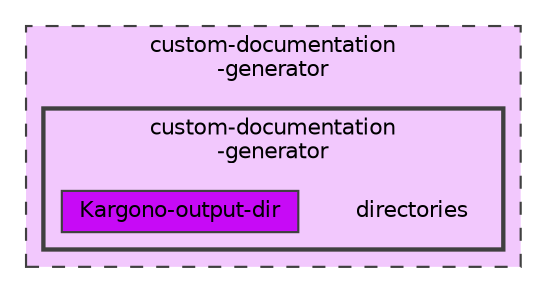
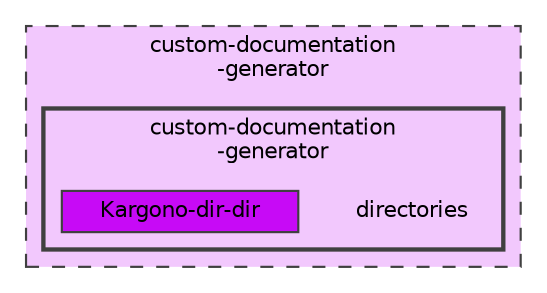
node "Kargono-output-dir": label "Kargono-output-dir" -> "Kargono-dir-dir"
